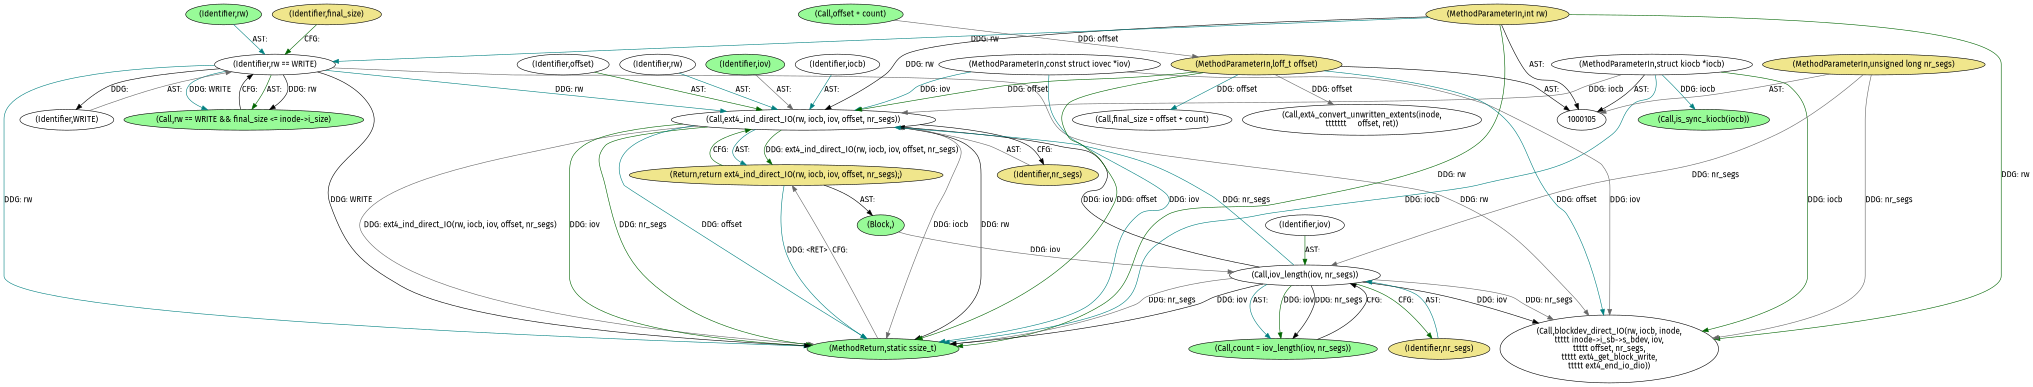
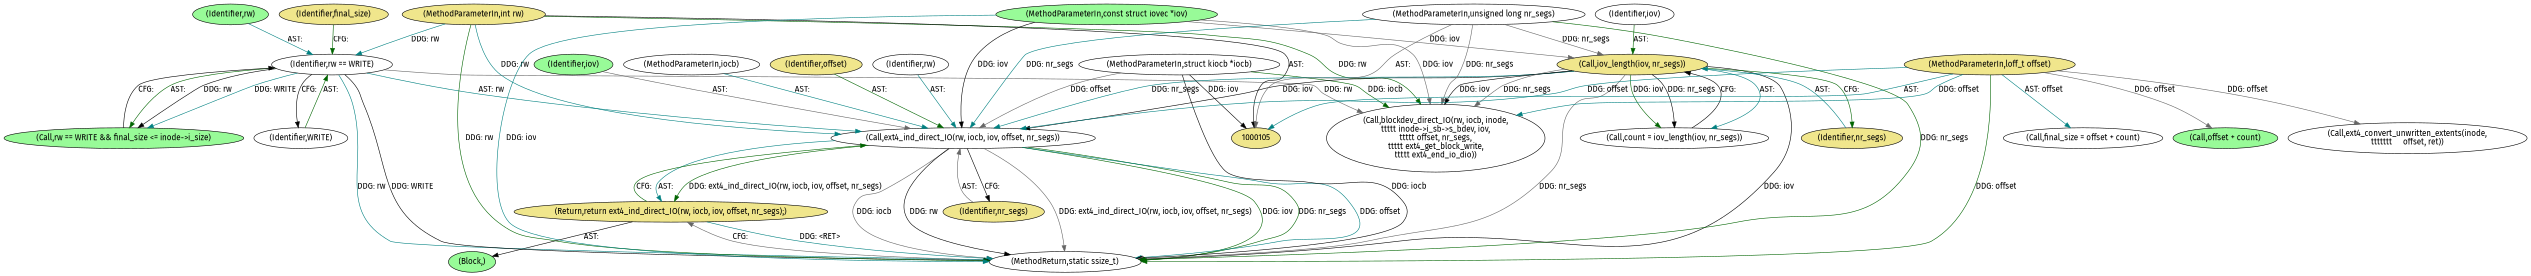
edge "(MethodParameterIn,unsigned long nr_segs)" -> "(Call,ext4_ind_direct_IO(rw, iocb, iov, offset, nr_segs))": added, label "DDG: nr_segs"
edge "(MethodParameterIn,int rw)" -> "(Call,ext4_ind_direct_IO(rw, iocb, iov, offset, nr_segs))": color black -> teal
edge "(Call,offset + count)" -> "(MethodParameterIn,loff_t offset)": reversed
node "(Identifier,offset)": fillcolor white -> khaki
node "(Identifier,iocb)": label "(Identifier,iocb)" -> "(MethodParameterIn,iocb)"
node "(MethodParameterIn,const struct iovec *iov)": fillcolor white -> palegreen
node "(MethodParameterIn,unsigned long nr_segs)": fillcolor khaki -> white
edge "(MethodParameterIn,loff_t offset)" -> "1000105": color black -> teal
edge "(MethodParameterIn,loff_t offset)" -> "(Call,ext4_ind_direct_IO(rw, iocb, iov, offset, nr_segs))": color darkgreen -> teal
edge "(Identifier,WRITE)" -> "(Identifier,rw == WRITE)": color gray40 -> darkgreen
edge "(MethodParameterIn,const struct iovec *iov)" -> "(Call,ext4_ind_direct_IO(rw, iocb, iov, offset, nr_segs))": color teal -> black
edge "(Identifier,rw == WRITE)" -> "(Identifier,WRITE)": label "DDG: " -> "CFG: "
edge "(Identifier,rw == WRITE)" -> "(Call,ext4_ind_direct_IO(rw, iocb, iov, offset, nr_segs))": label "DDG: rw" -> "AST: rw"
edge "(MethodParameterIn,loff_t offset)" -> "(Call,final_size = offset + count)": label "DDG: offset" -> "AST: offset"
edge "(MethodParameterIn,struct kiocb *iocb)" -> "(Call,ext4_ind_direct_IO(rw, iocb, iov, offset, nr_segs))": label "DDG: iocb" -> "DDG: offset"
edge "(MethodParameterIn,struct kiocb *iocb)" -> "1000105": label "AST: " -> "DDG: iov"
node "1000105": fillcolor white -> khaki
node "(Call,is_sync_kiocb(iocb))": removed
edge "(MethodParameterIn,struct kiocb *iocb)" -> "(MethodReturn,static ssize_t)": color teal -> black
edge "(MethodParameterIn,unsigned long nr_segs)" -> "(MethodReturn,static ssize_t)": added, label "DDG: nr_segs"
edge "(Block,)" -> "(Call,iov_length(iov, nr_segs))": now "(MethodParameterIn,const struct iovec *iov)" -> "(Call,iov_length(iov, nr_segs))"
node "(Call,iov_length(iov, nr_segs))": fillcolor white -> khaki
node "(MethodReturn,static ssize_t)": fillcolor palegreen -> white
node "(Call,count = iov_length(iov, nr_segs))": fillcolor palegreen -> white
